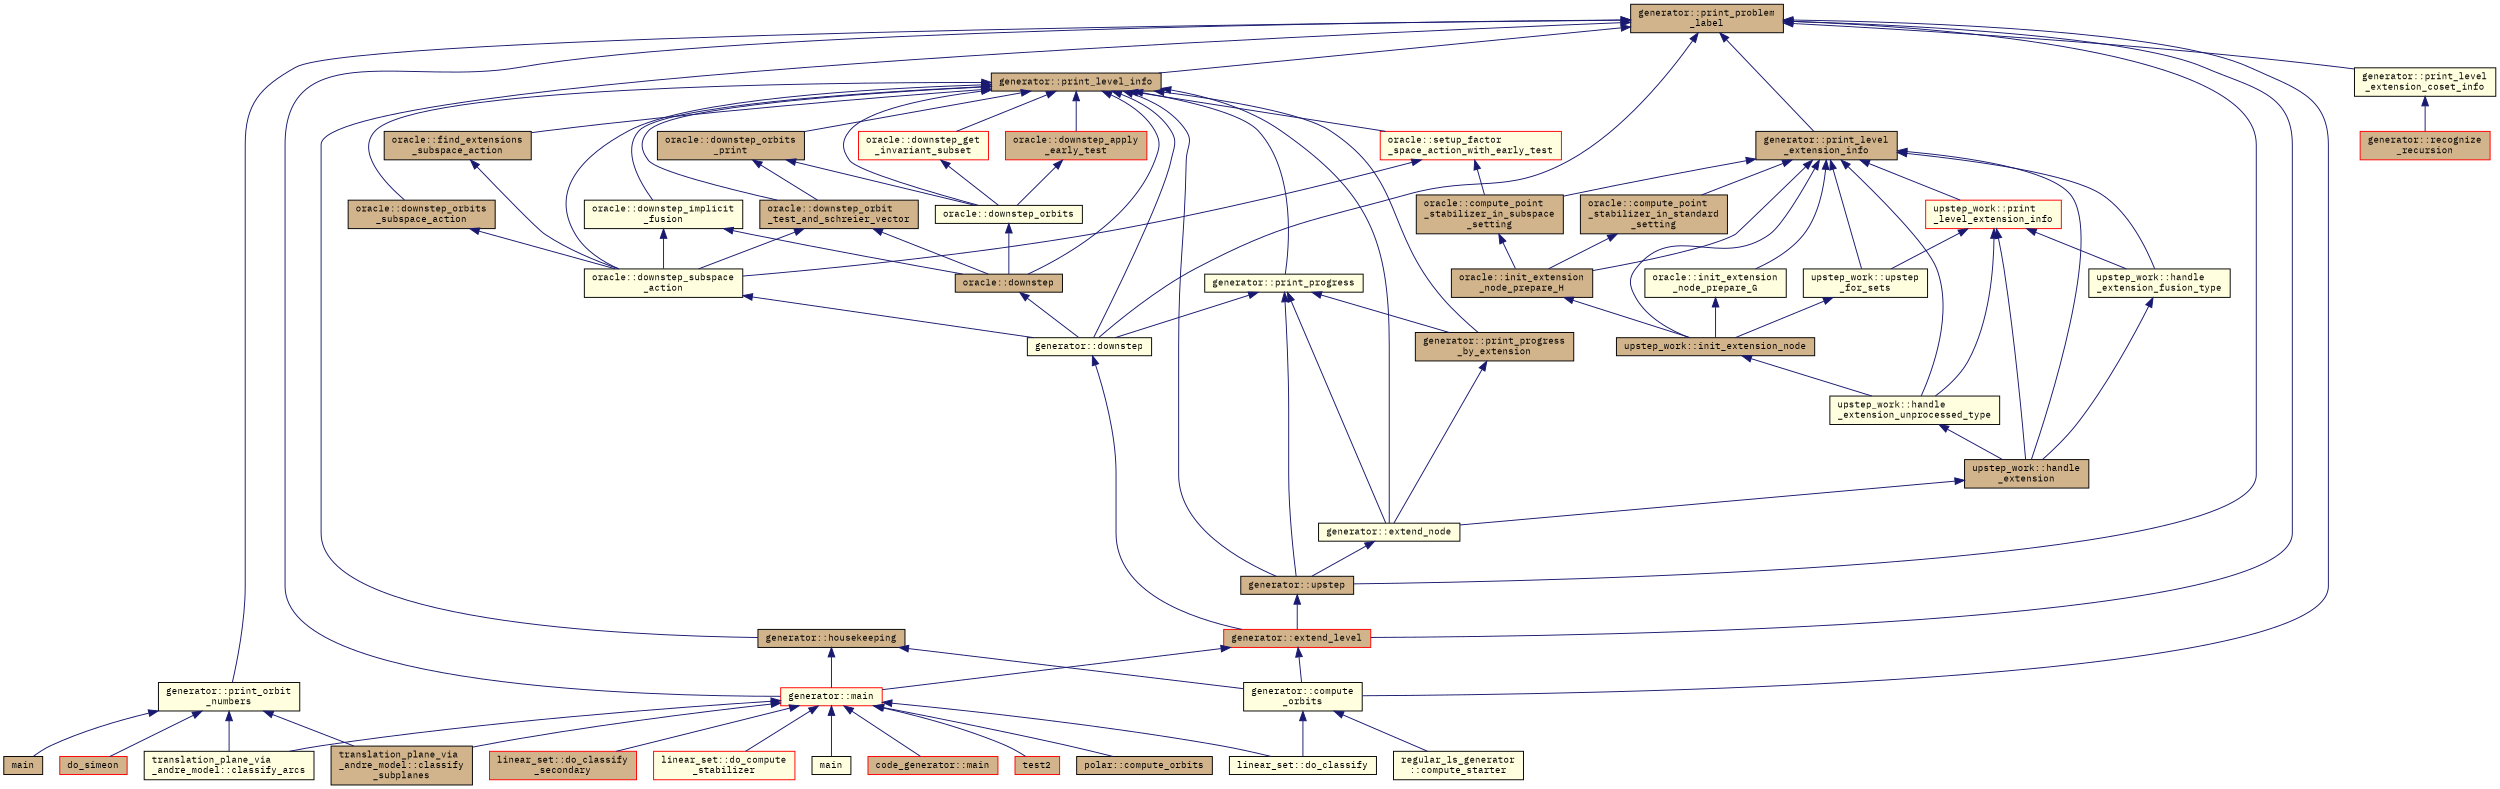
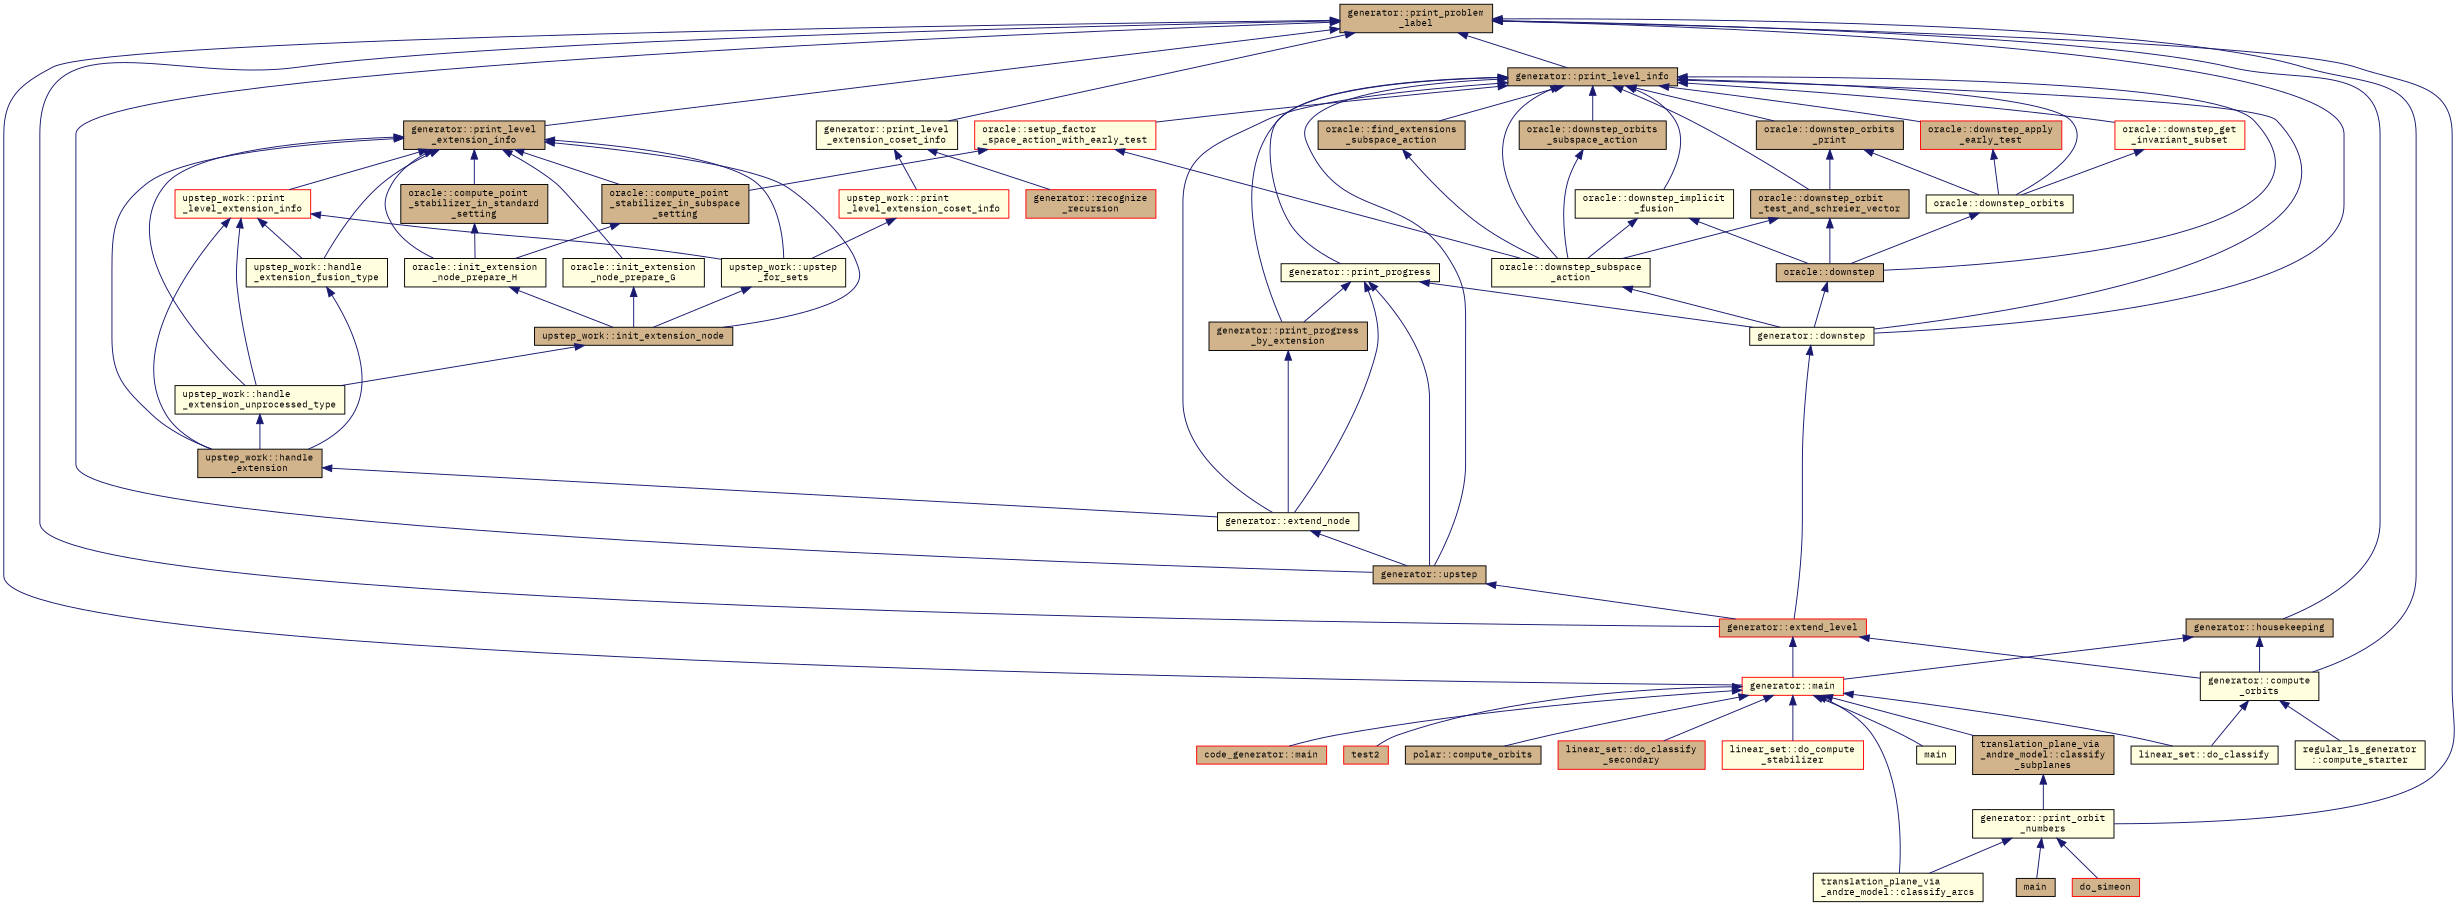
node "upstep_work::print _level_extension_coset_info": added
node "oracle::init_extension _node_prepare_H": fillcolor tan -> lightyellow
edge "translation_plane_via _andre_model::classify _subplanes" -> "generator::print_orbit _numbers": reversed
